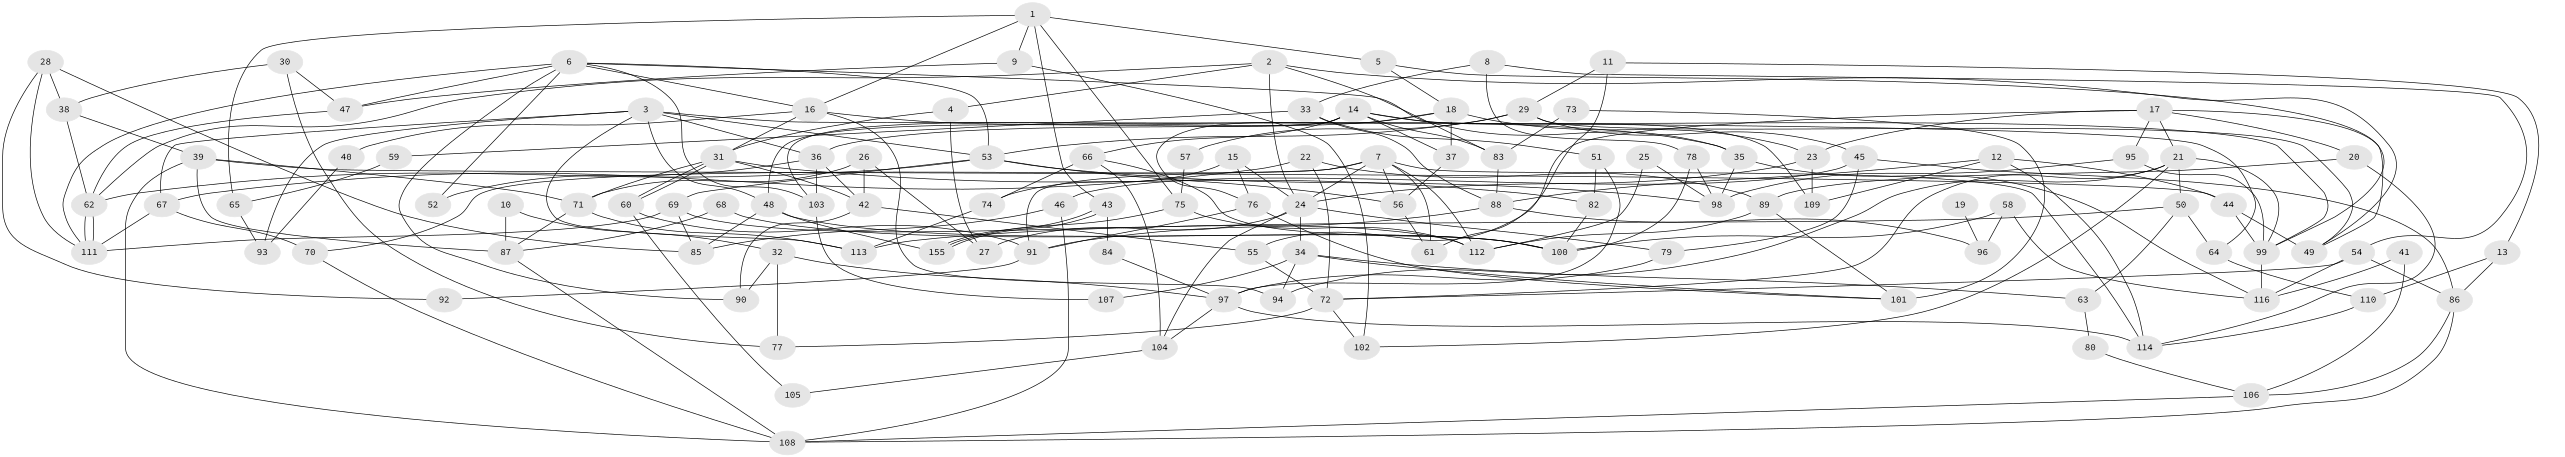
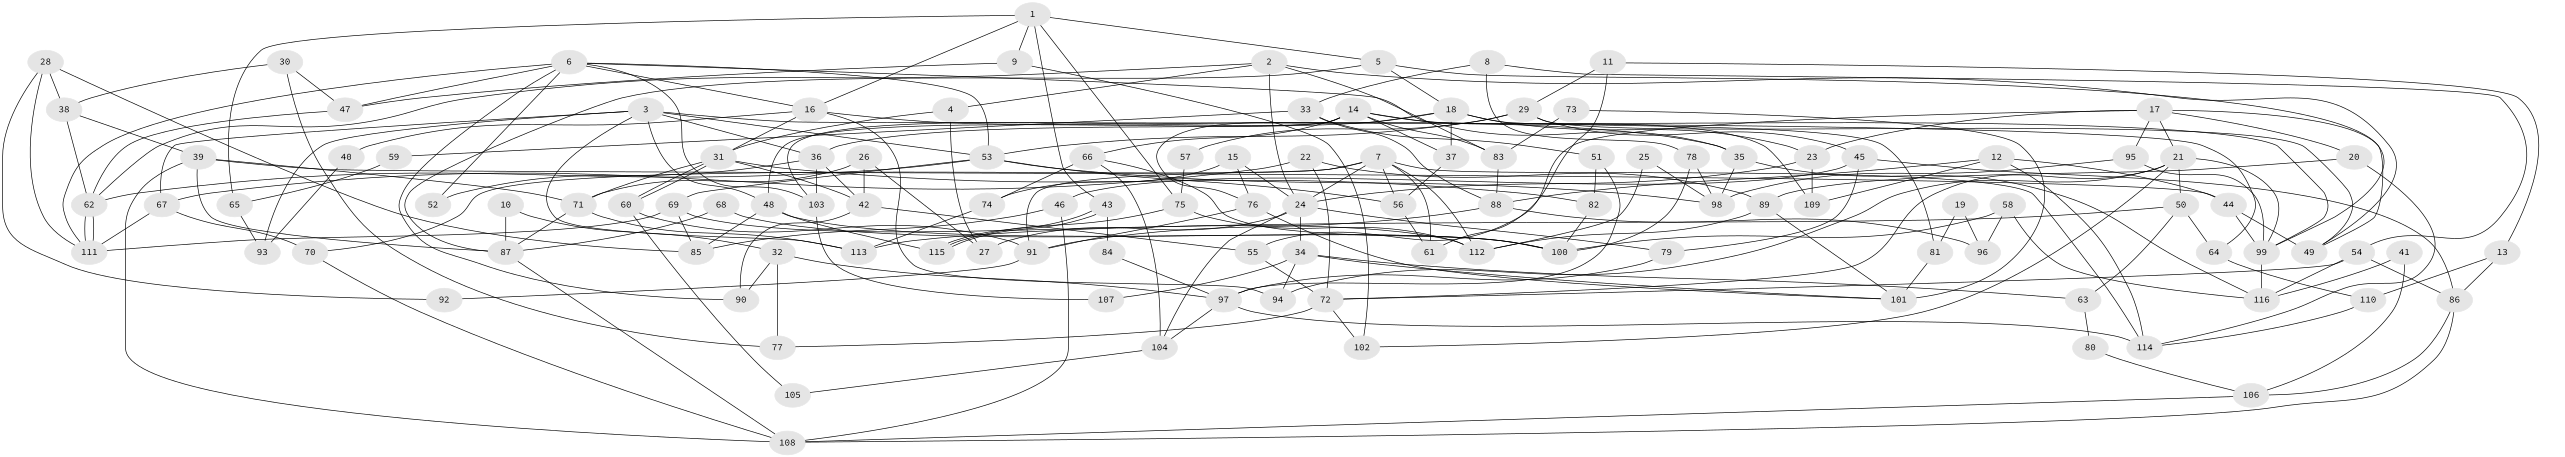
edge "5" -- "87": added
node "155": label "155" -> "115"
node "81": added
